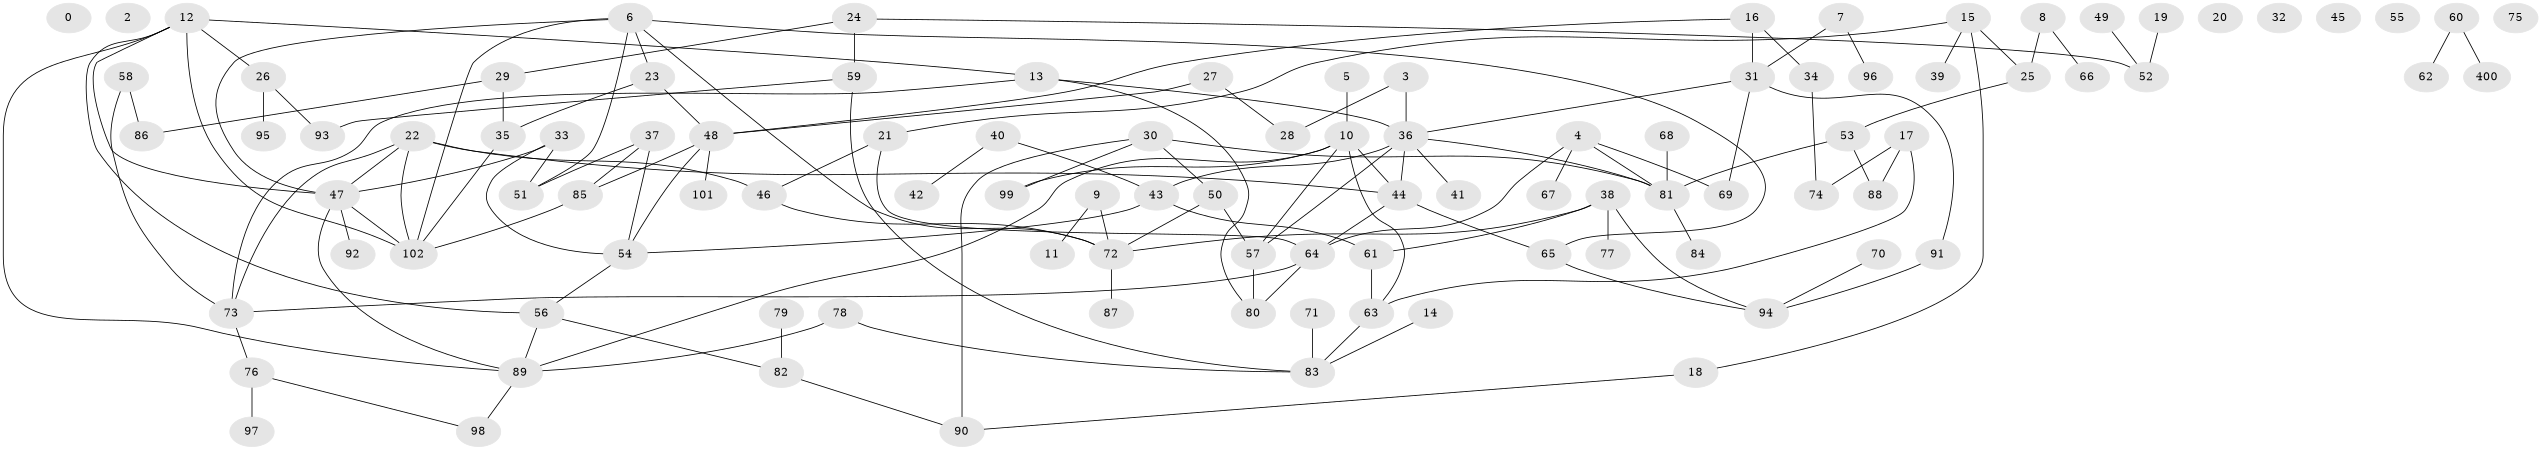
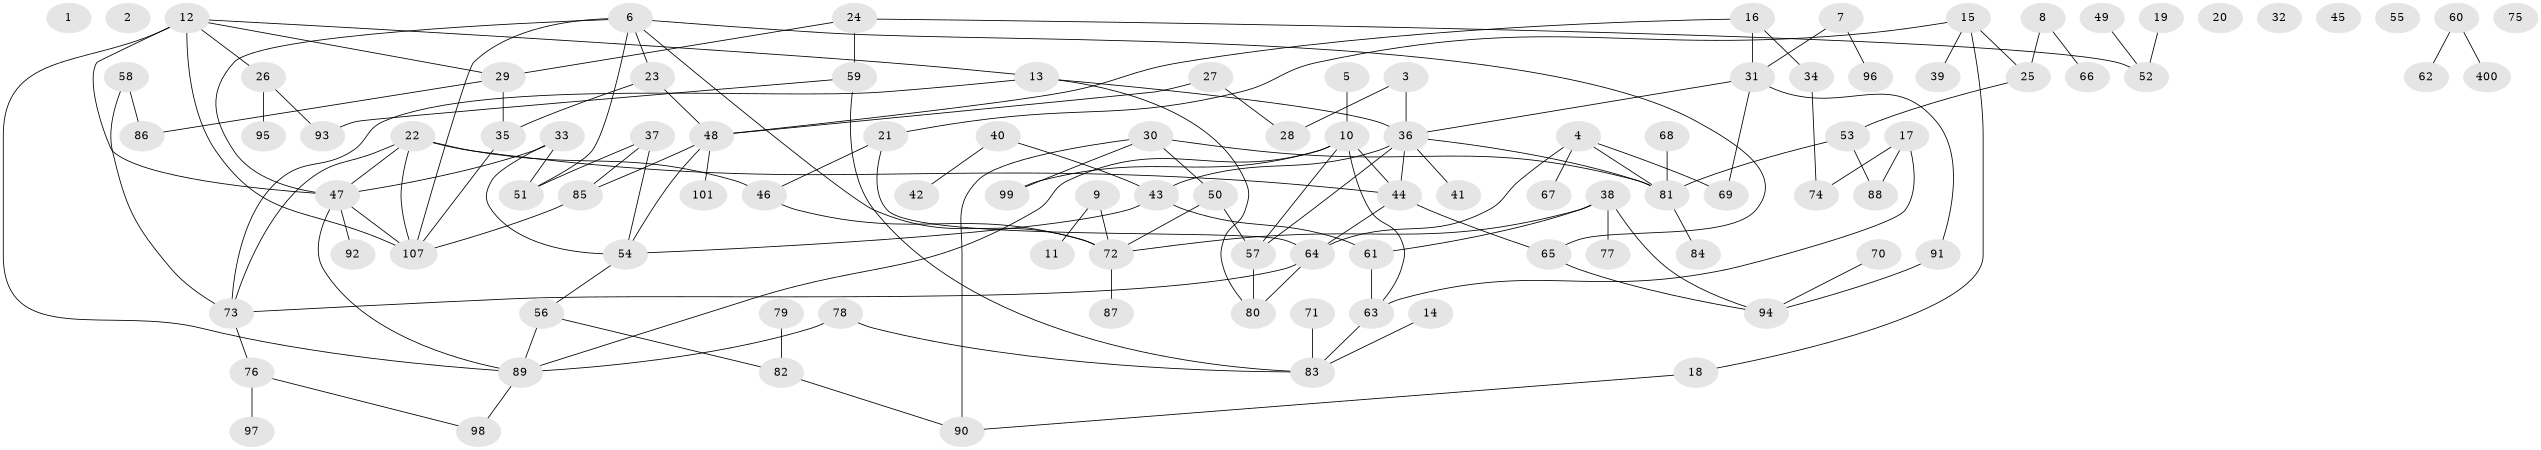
node "0": label "0" -> "1"
edge "12" -- "56": now "12" -- "29"
node "102": label "102" -> "107"
